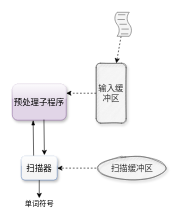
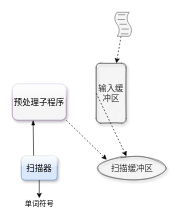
edge "输入缓冲区" -> "预处理子程序": now "输入缓冲区" -> "扫描缓冲区"
node "预处理子程序": fillcolor #e1d5e7 -> #f5f5f5
edge "预处理子程序" -> "扫描器": removed
edge "预处理子程序" -> "扫描缓冲区": added
node "扫描器": fillcolor #f5f5f5 -> #dae8fc
edge "扫描缓冲区" -> "扫描器": removed
